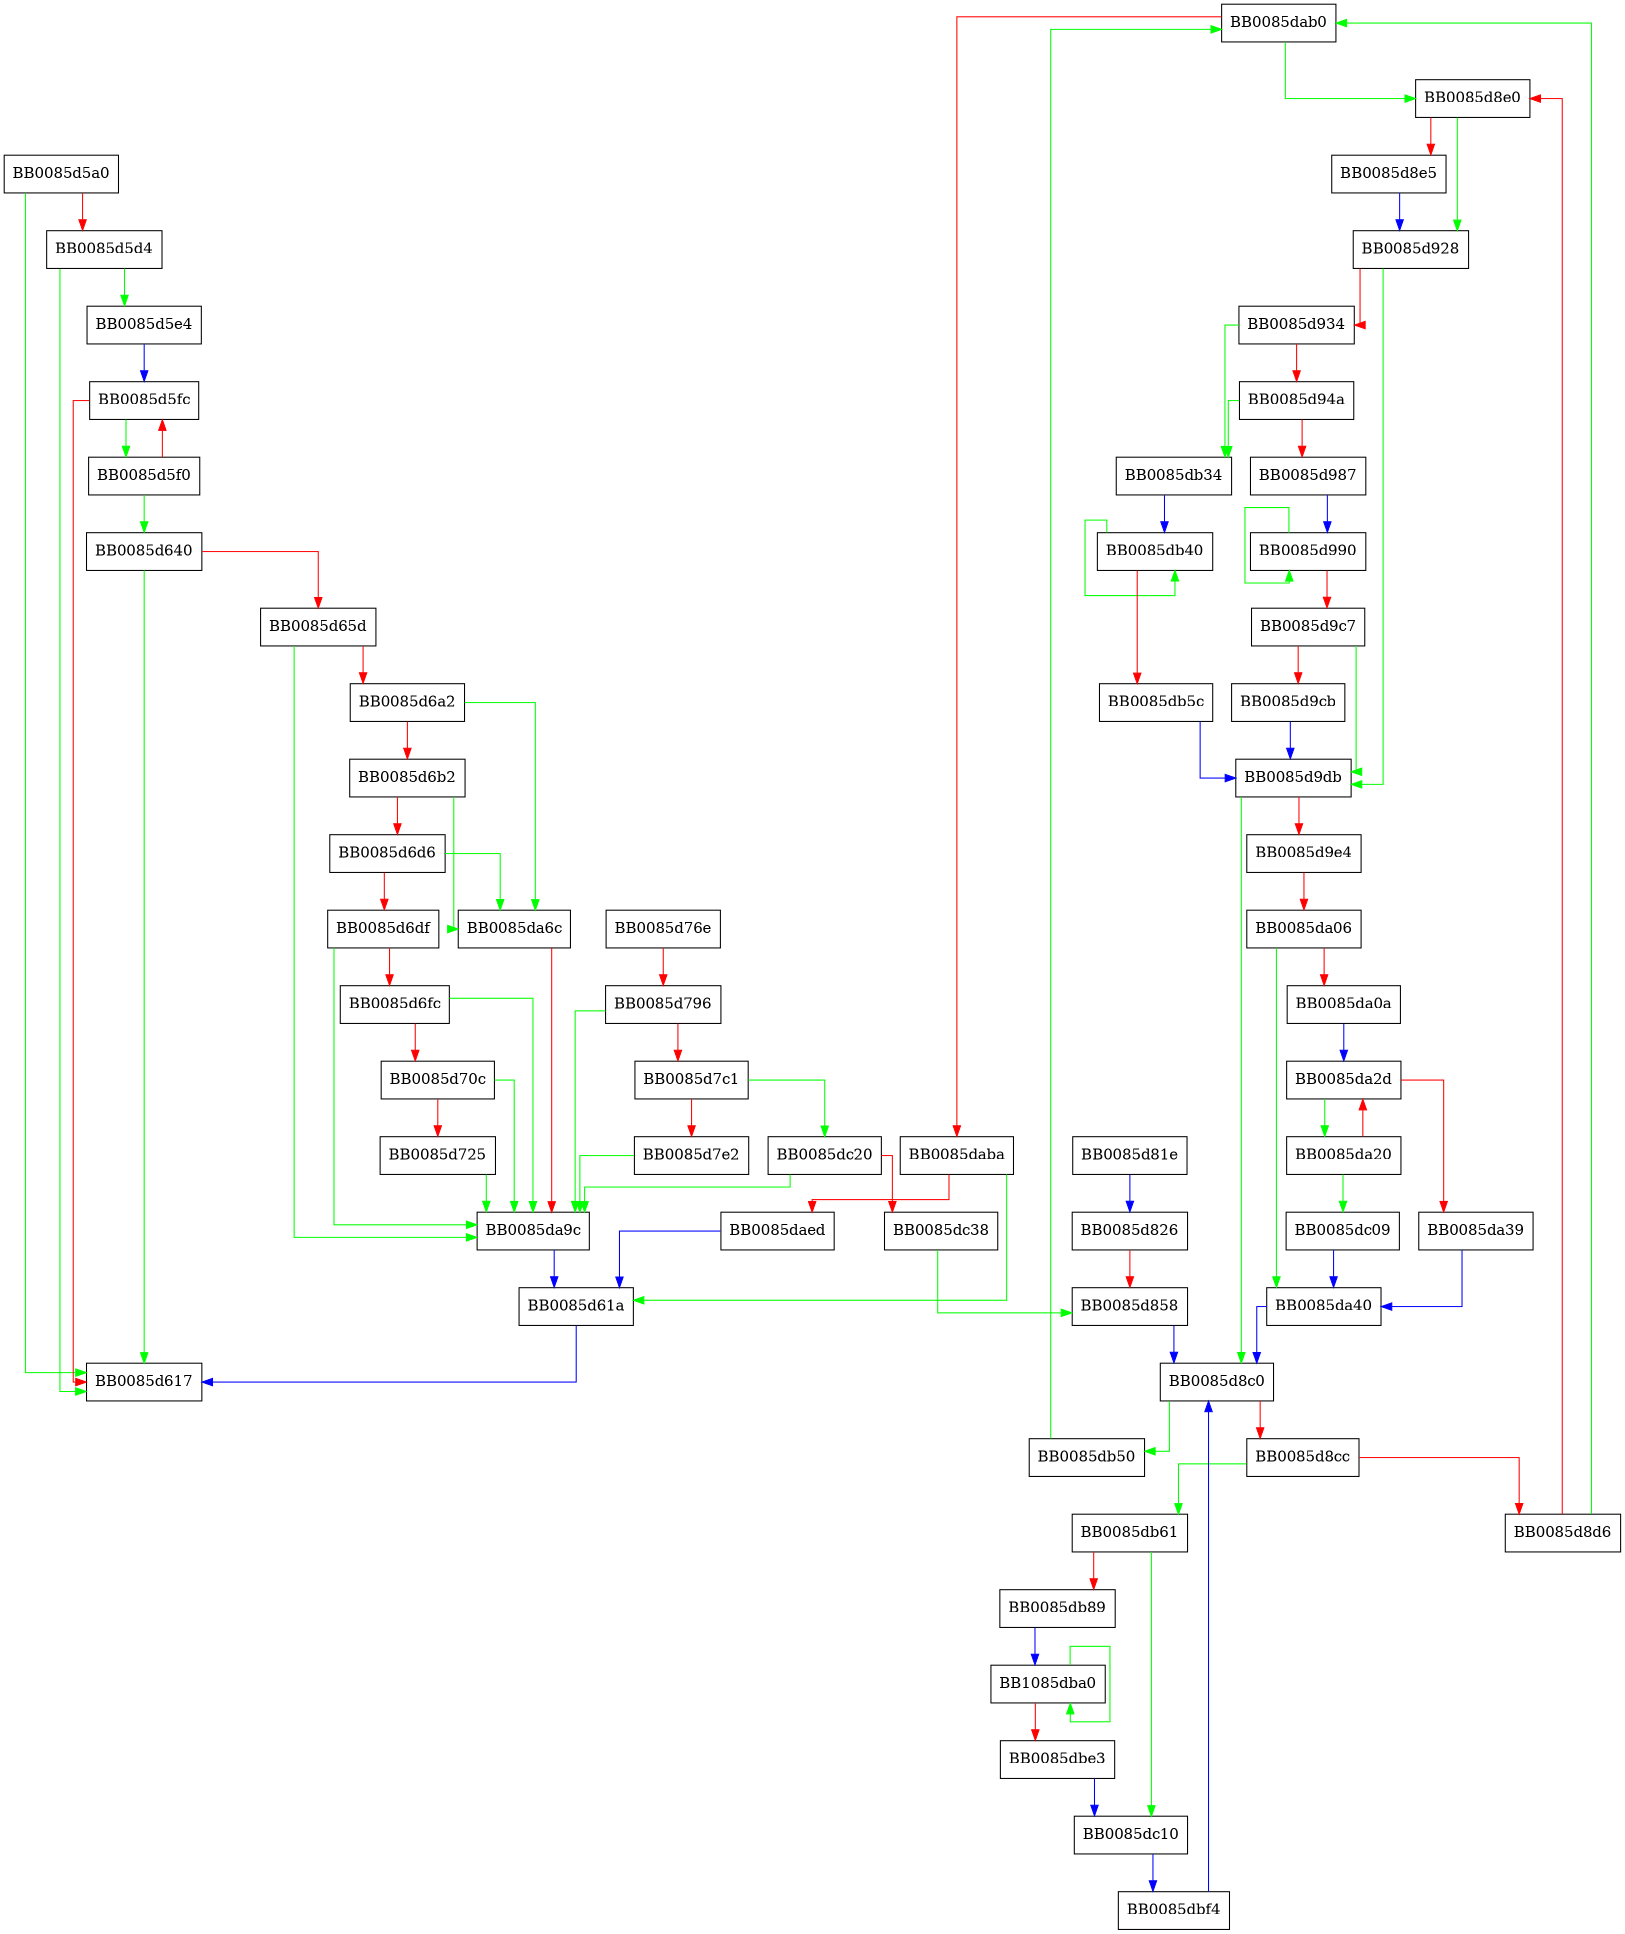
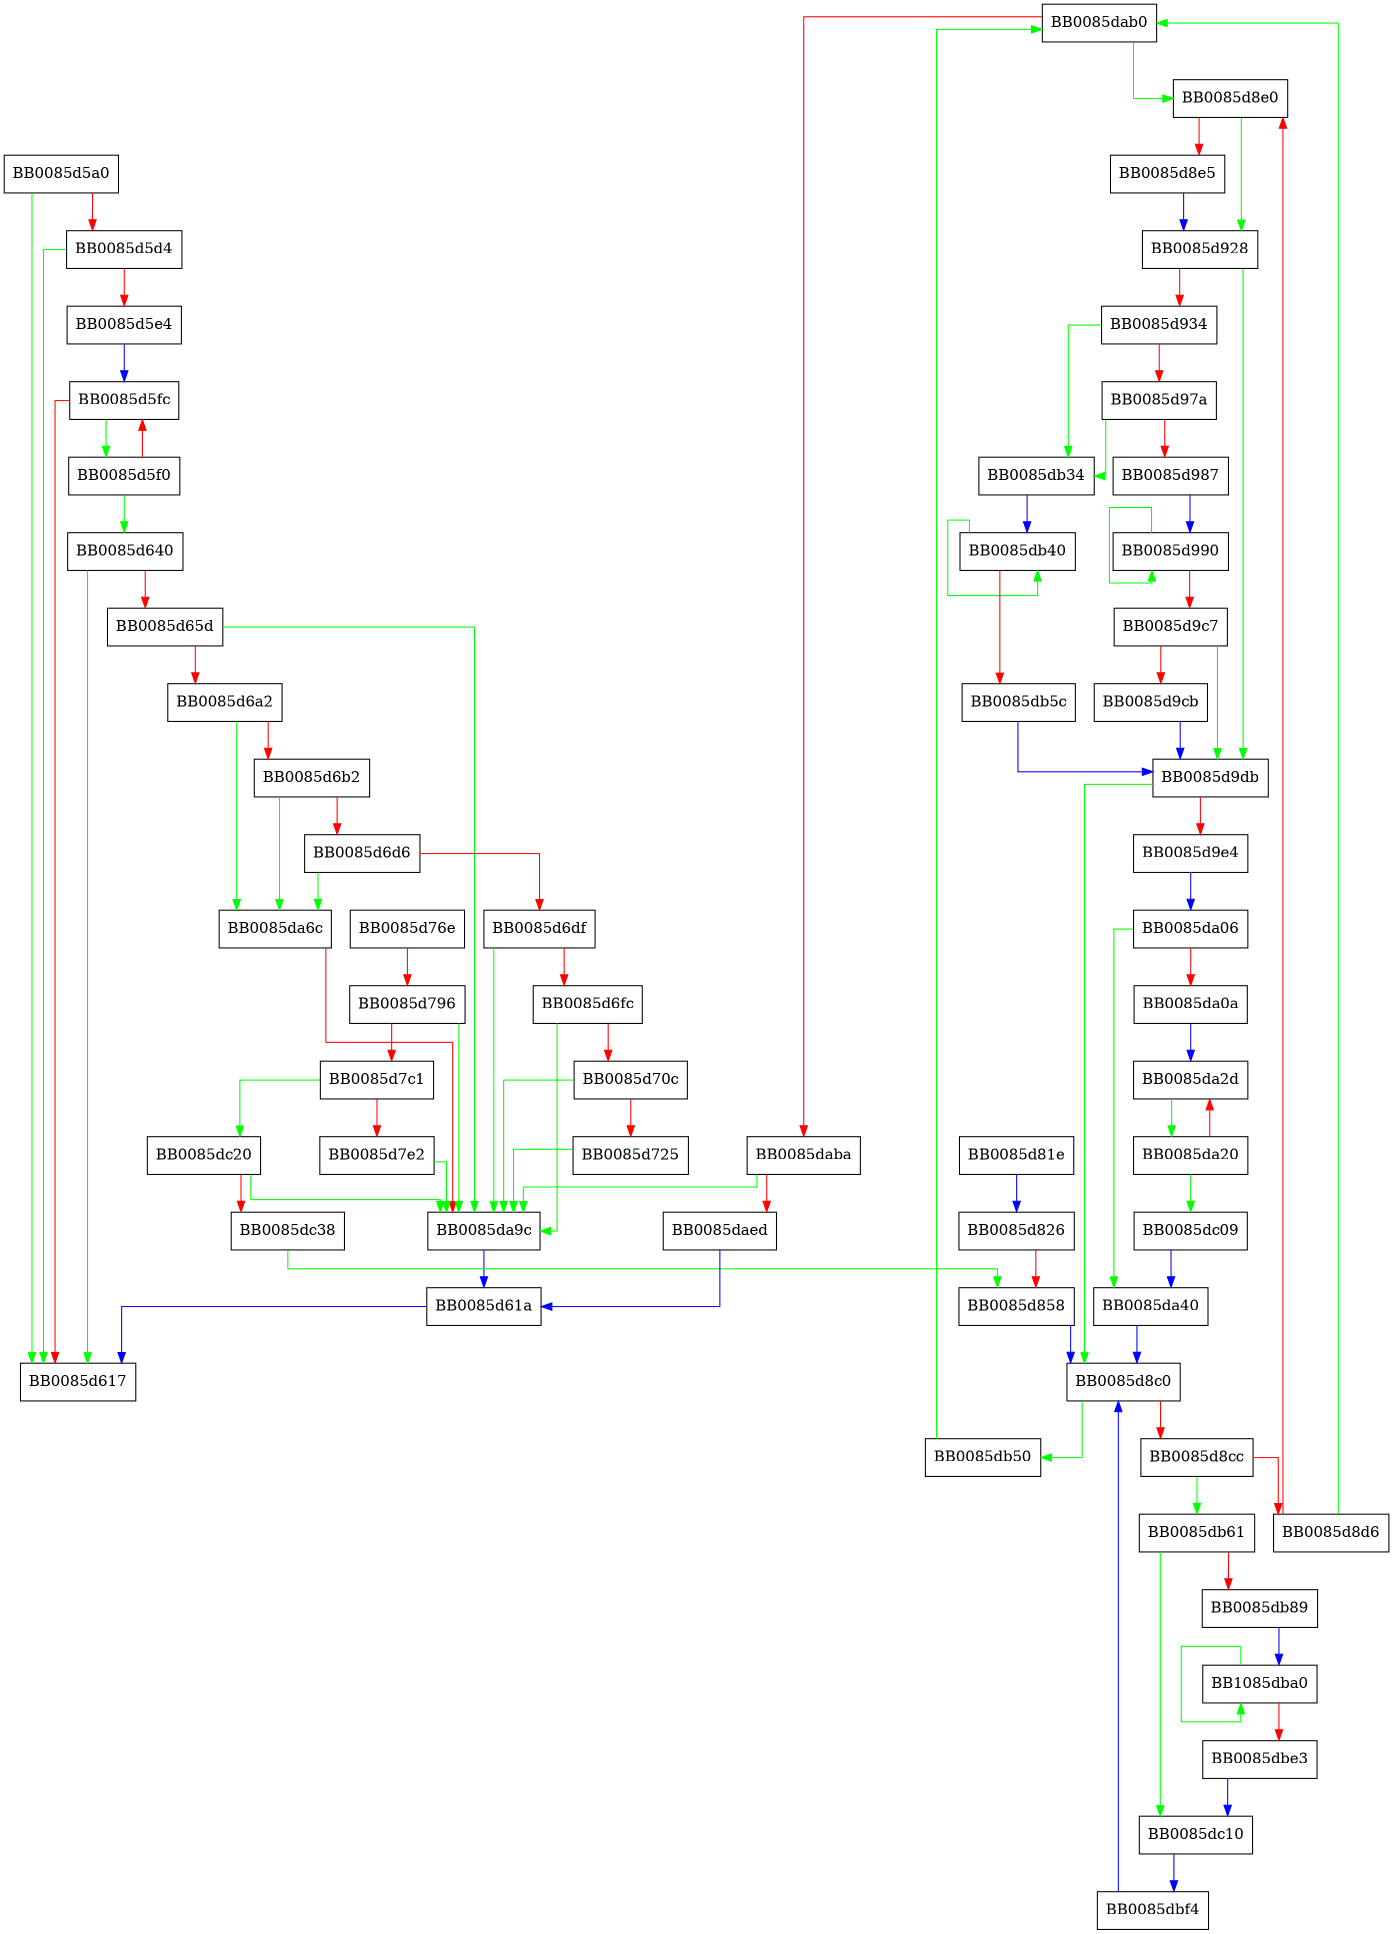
edge "BB0085d5d4" -> "BB0085d5e4": color green -> red
node "BB0085d94a": label "BB0085d94a" -> "BB0085d97a"
edge "BB0085d9e4" -> "BB0085da06": color red -> blue
node "BB0085da39": removed
edge "BB0085daba" -> "BB0085d61a": now "BB0085daba" -> "BB0085da9c"
